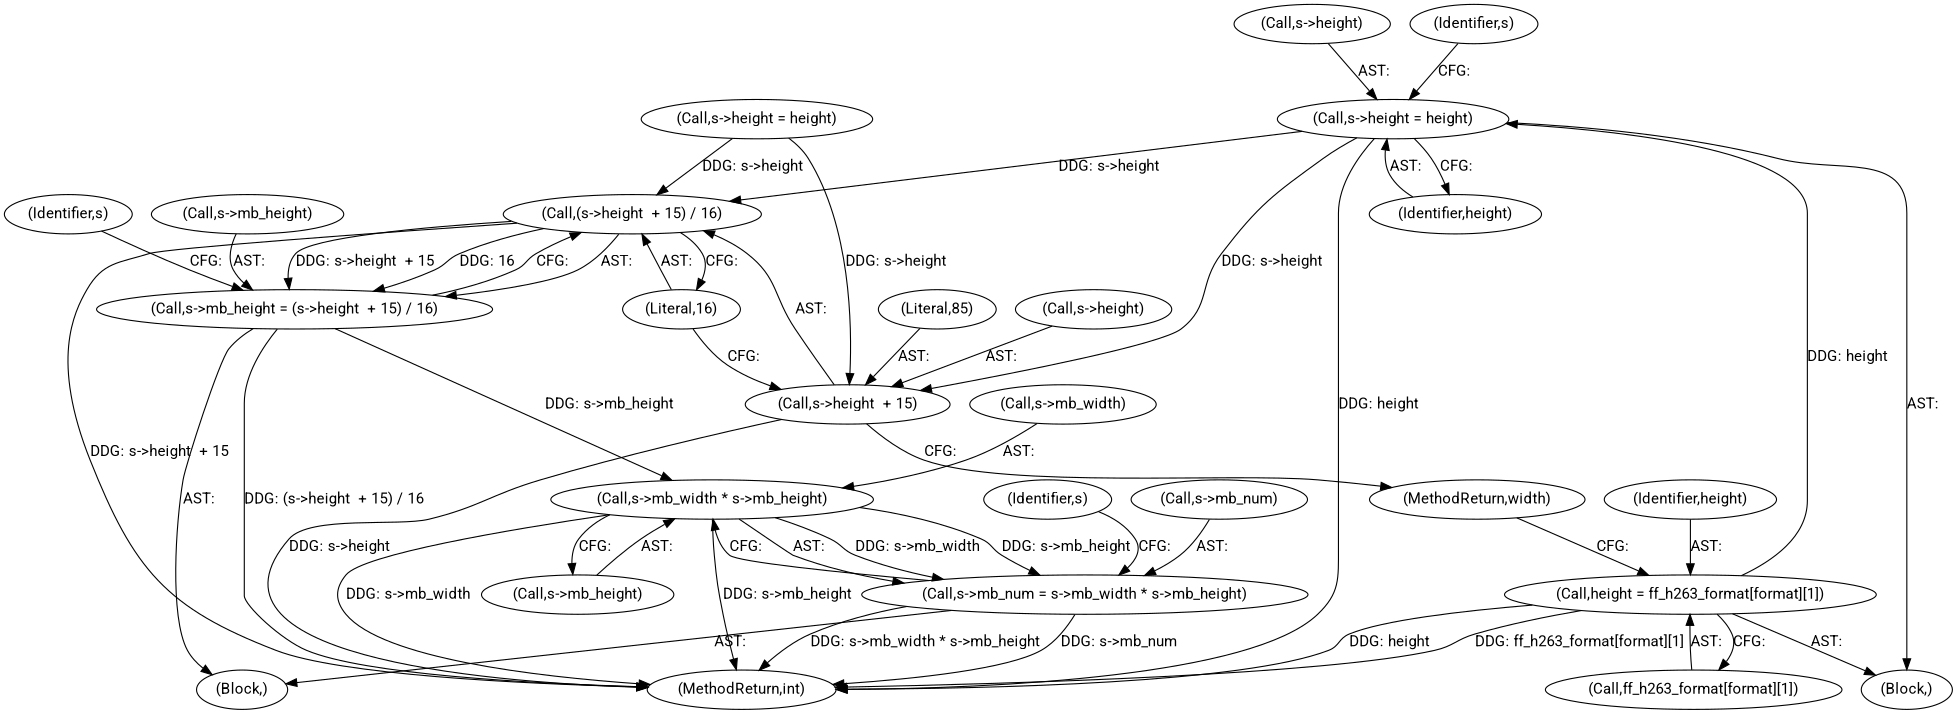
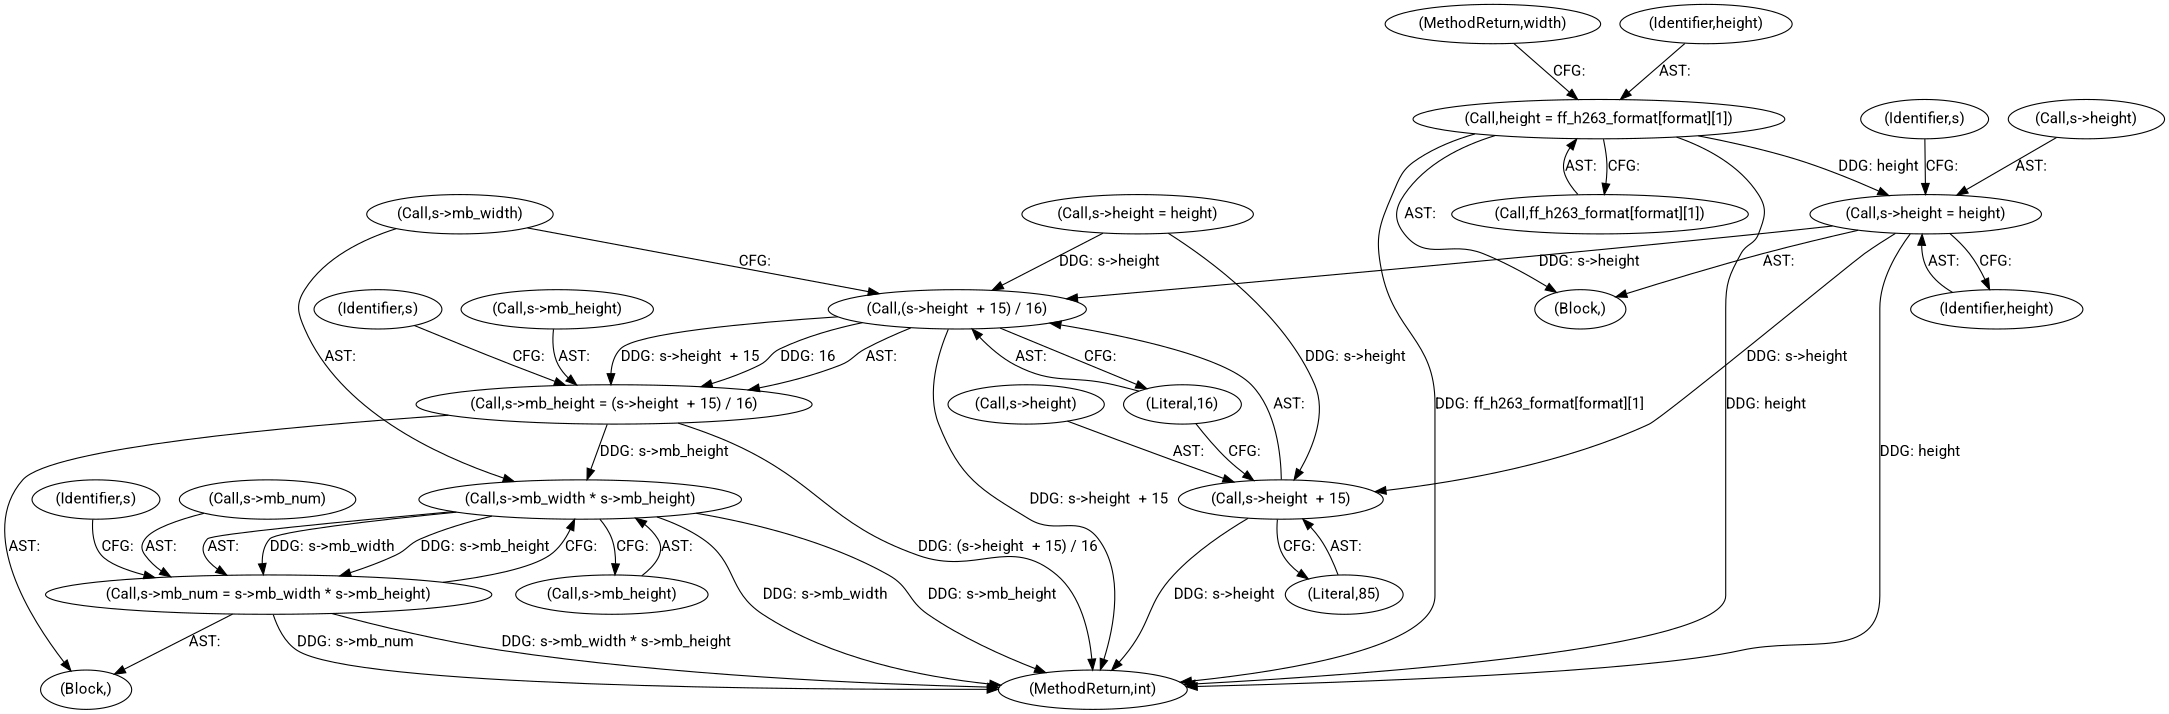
edge "(Call,s->mb_height = (s->height  + 15) / 16)" -> "(Call,(s->height  + 15) / 16)": now "(Call,s->mb_width)" -> "(Call,(s->height  + 15) / 16)"
edge "(Call,s->height  + 15)" -> "(MethodReturn,width)": now "(Call,s->height  + 15)" -> "(Literal,85)"
